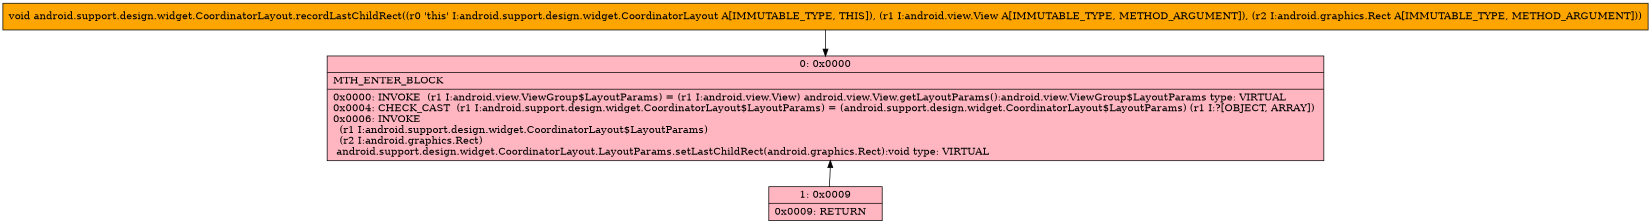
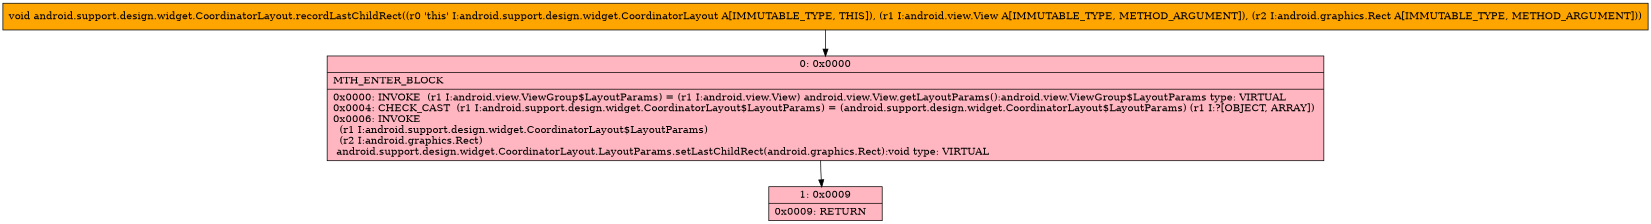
edge "1: 0x0009" -> "0: 0x0000": reversed
